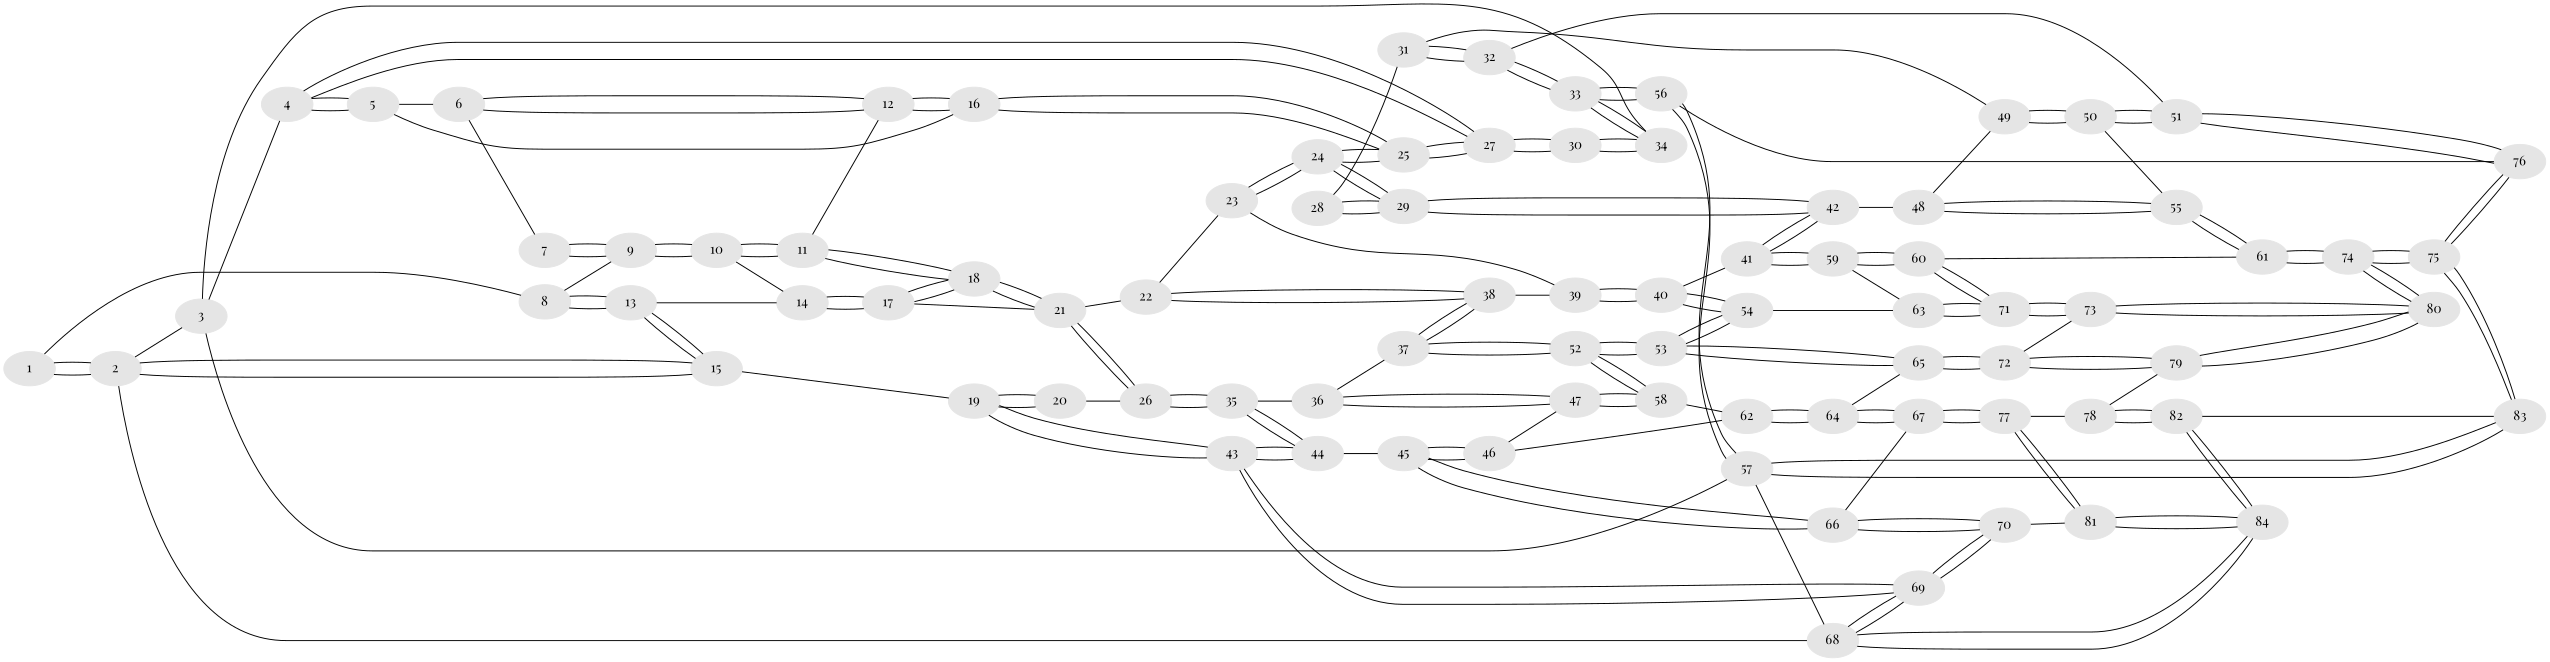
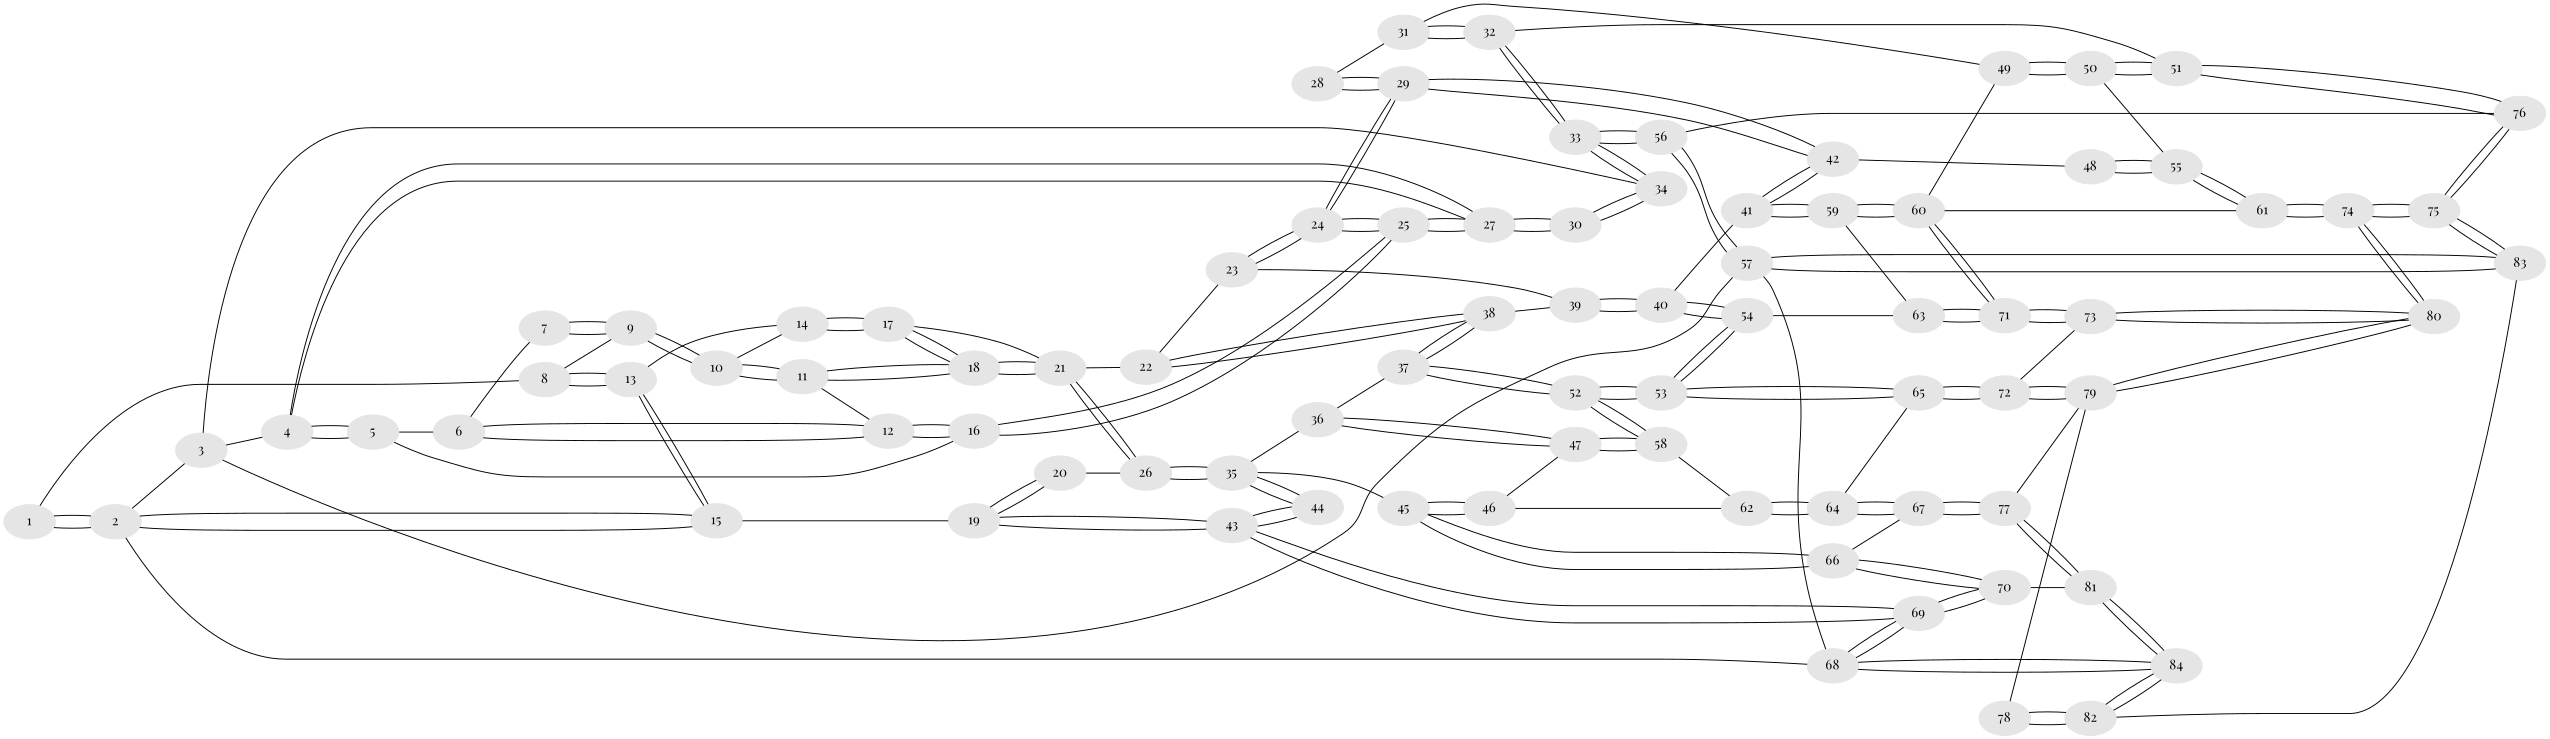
edge "49" -- "48": now "49" -- "60"
edge "77" -- "78": now "77" -- "79"
edge "44" -- "45": now "35" -- "45"
